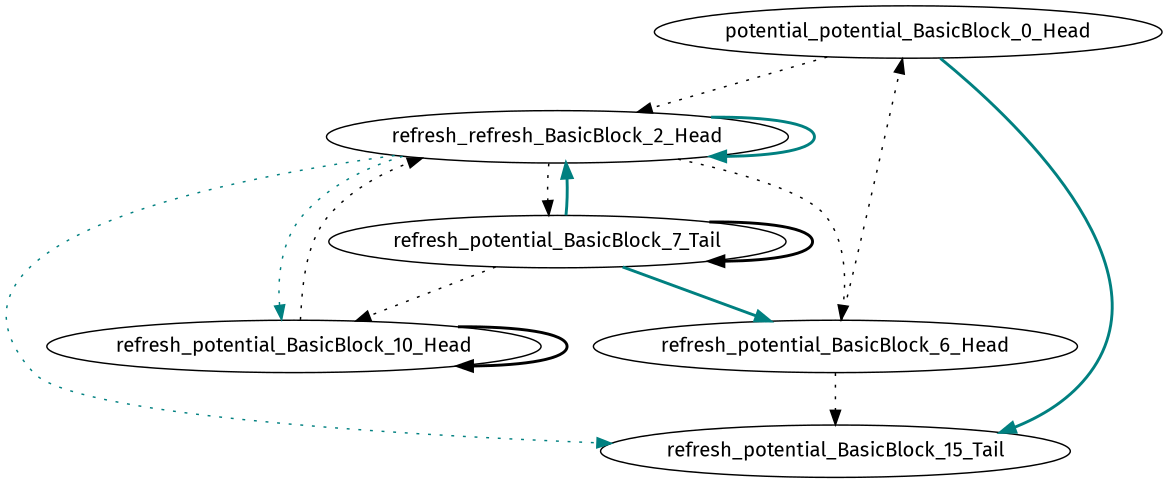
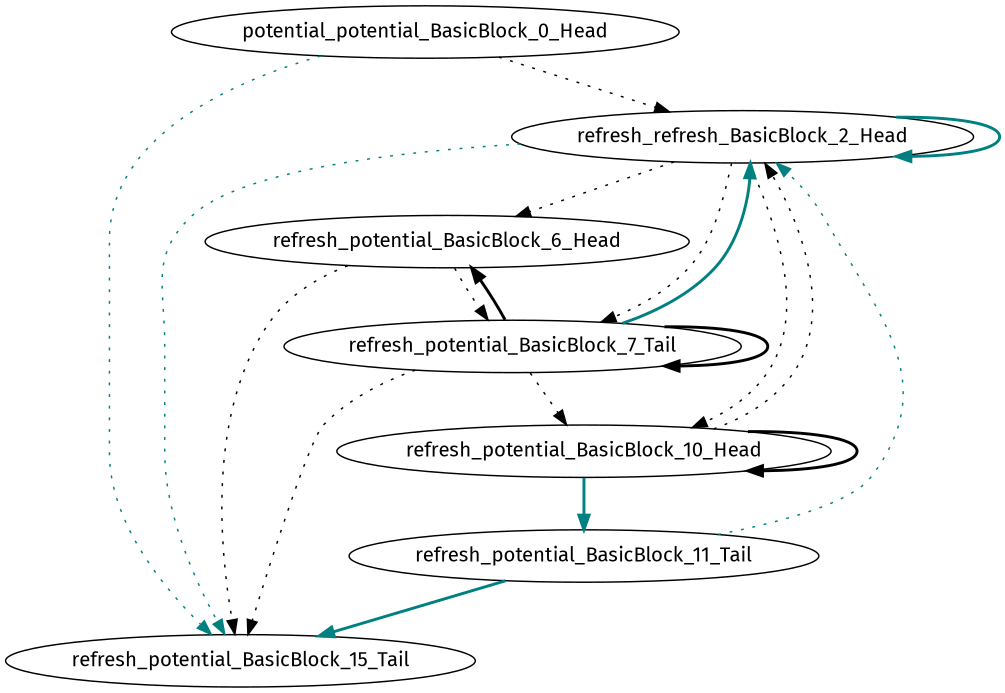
edge "refresh_potential_BasicBlock_6_Head" -> "potential_potential_BasicBlock_0_Head": now "refresh_potential_BasicBlock_6_Head" -> "refresh_potential_BasicBlock_7_Tail"
edge "refresh_refresh_BasicBlock_2_Head" -> "refresh_potential_BasicBlock_10_Head": color teal -> black
edge "potential_potential_BasicBlock_0_Head" -> "refresh_potential_BasicBlock_15_Tail": style bold -> dotted
edge "refresh_potential_BasicBlock_7_Tail" -> "refresh_potential_BasicBlock_6_Head": color teal -> black
edge "refresh_potential_BasicBlock_7_Tail" -> "refresh_potential_BasicBlock_15_Tail": added
node "refresh_potential_BasicBlock_11_Tail": added
